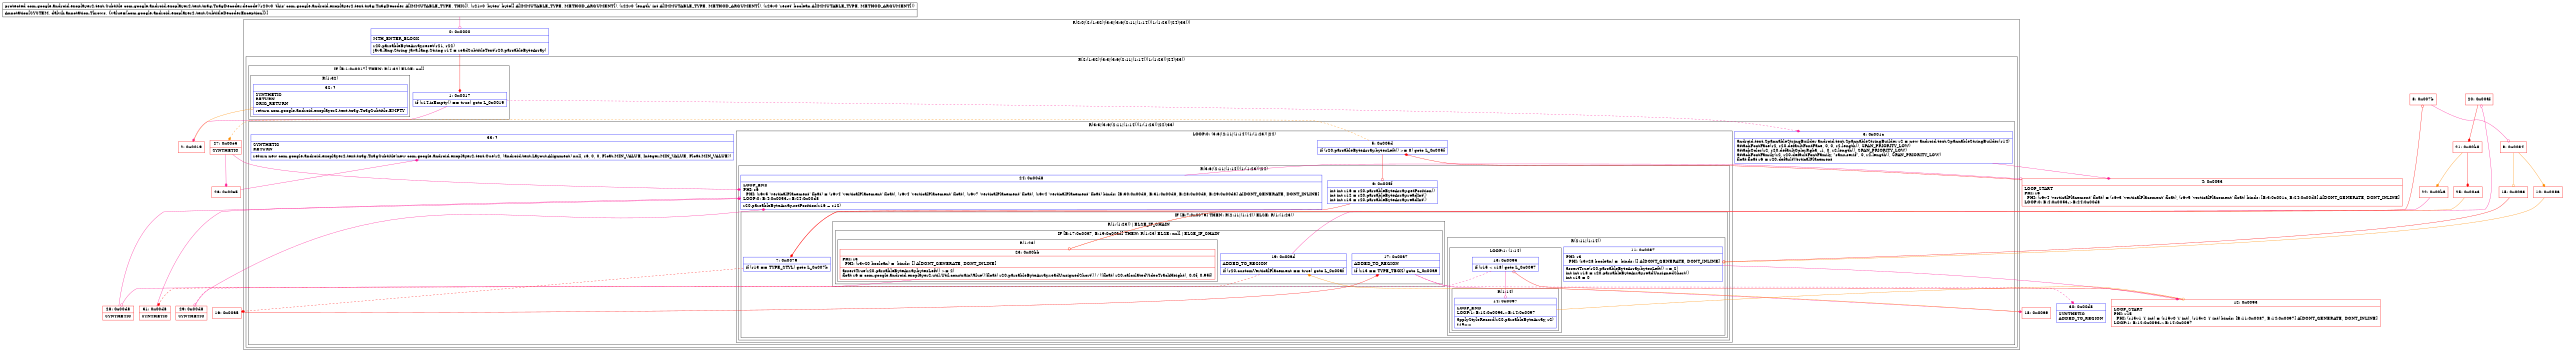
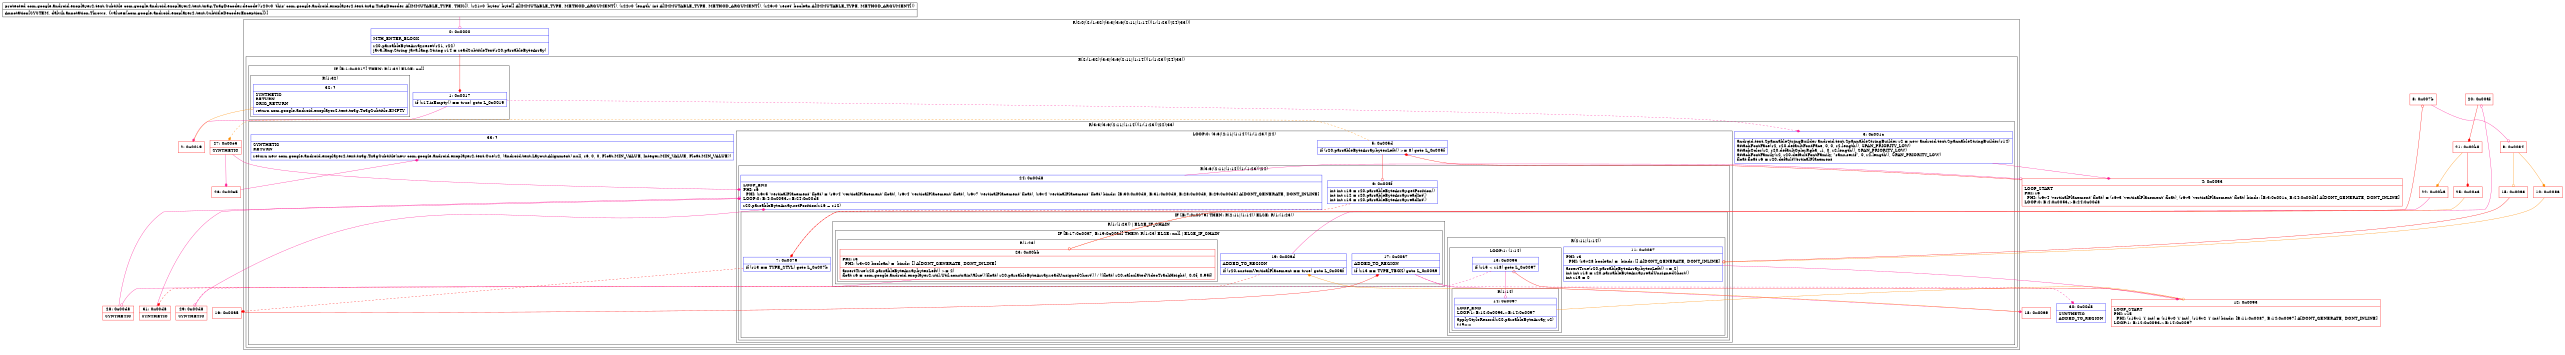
edge "6: 0x005f" -> "7: 0x0079": style solid -> dashed
